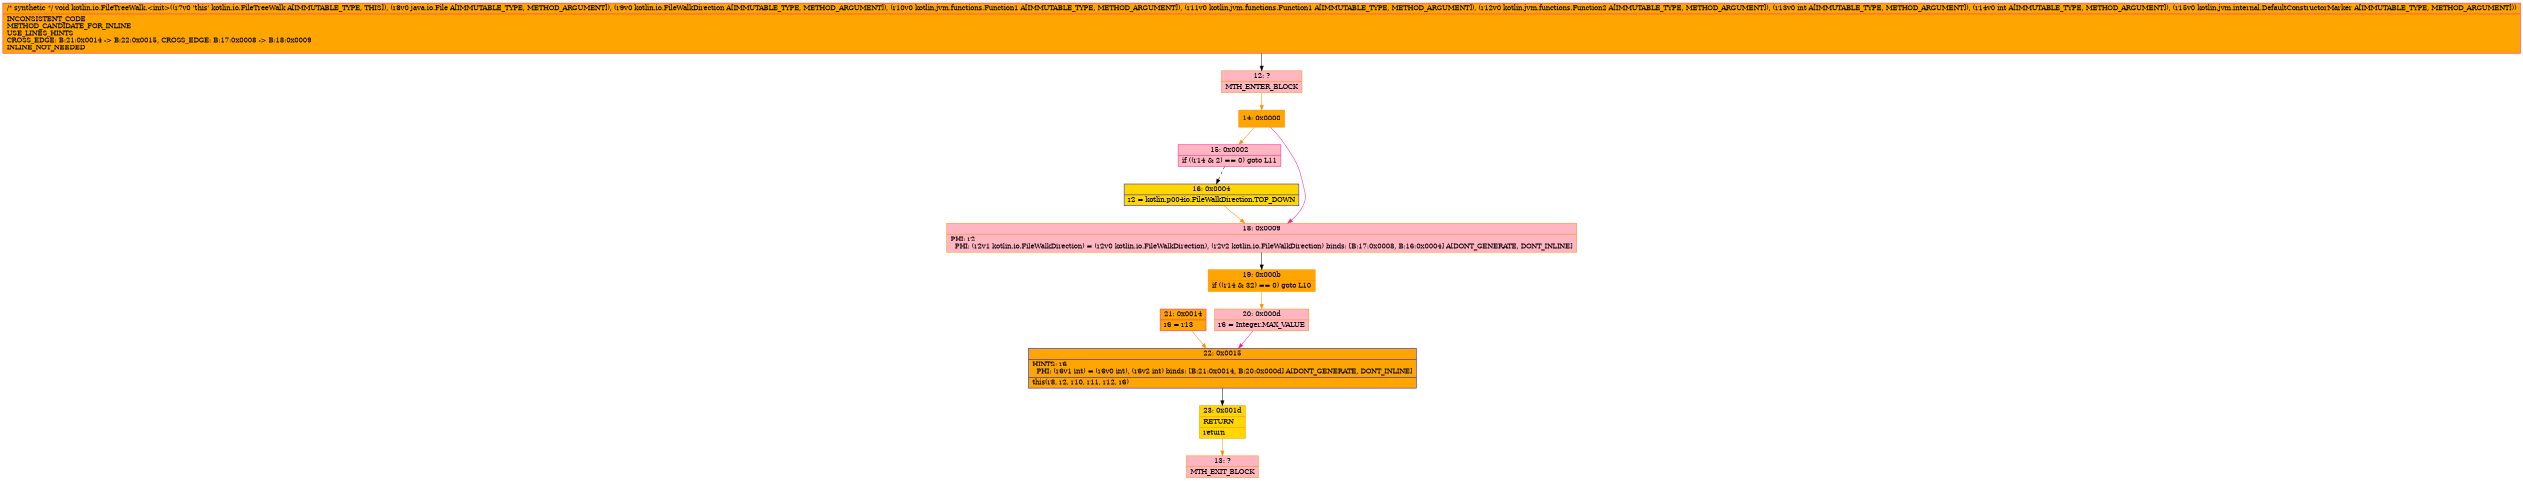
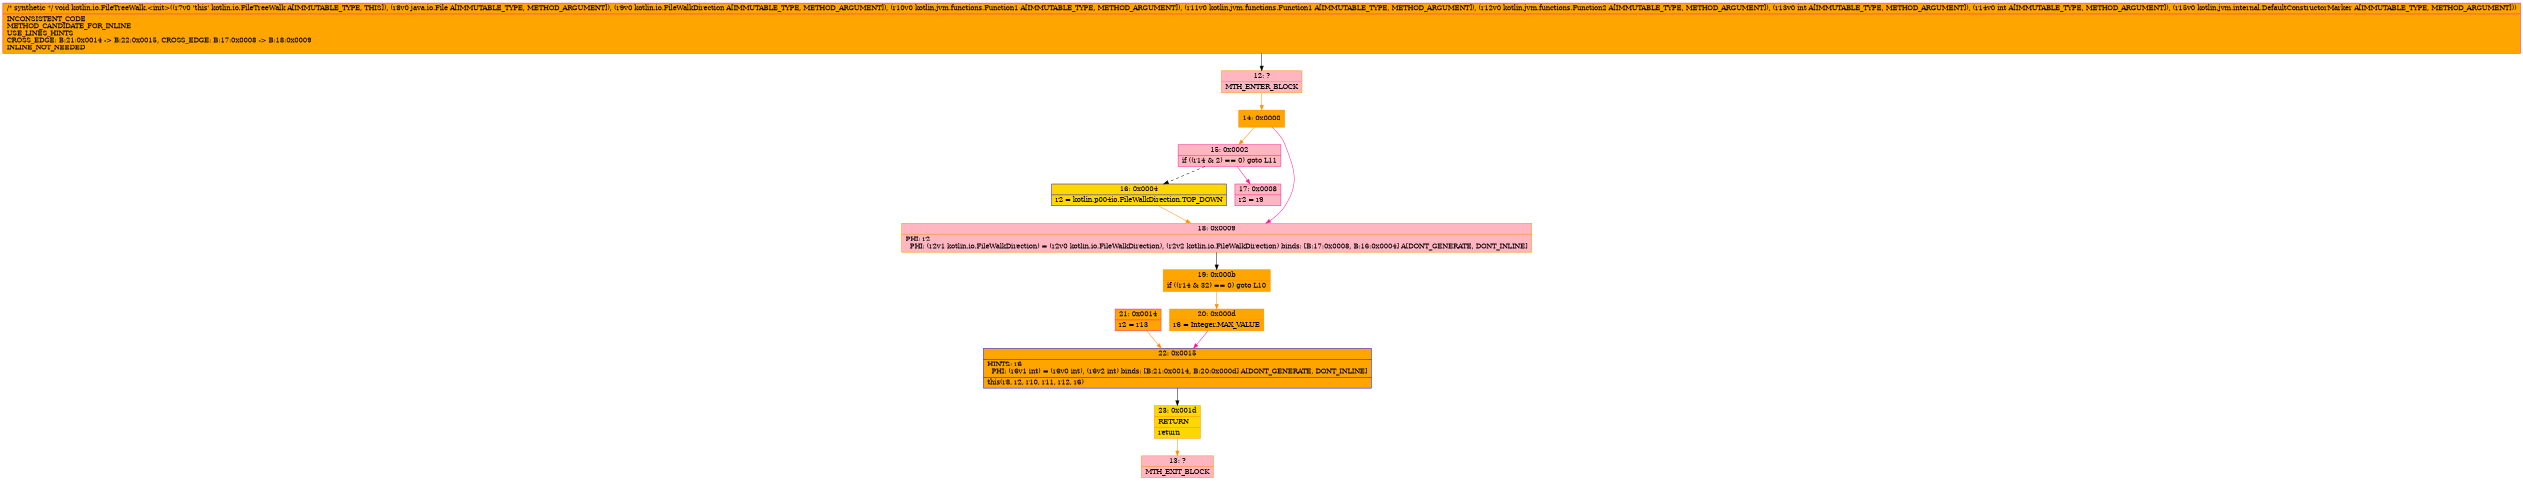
node "17: 0x0008": added
node "20: 0x000d": fillcolor lightpink -> orange
node "21: 0x0014": text "r6 = r13" -> "r2 = r13"
